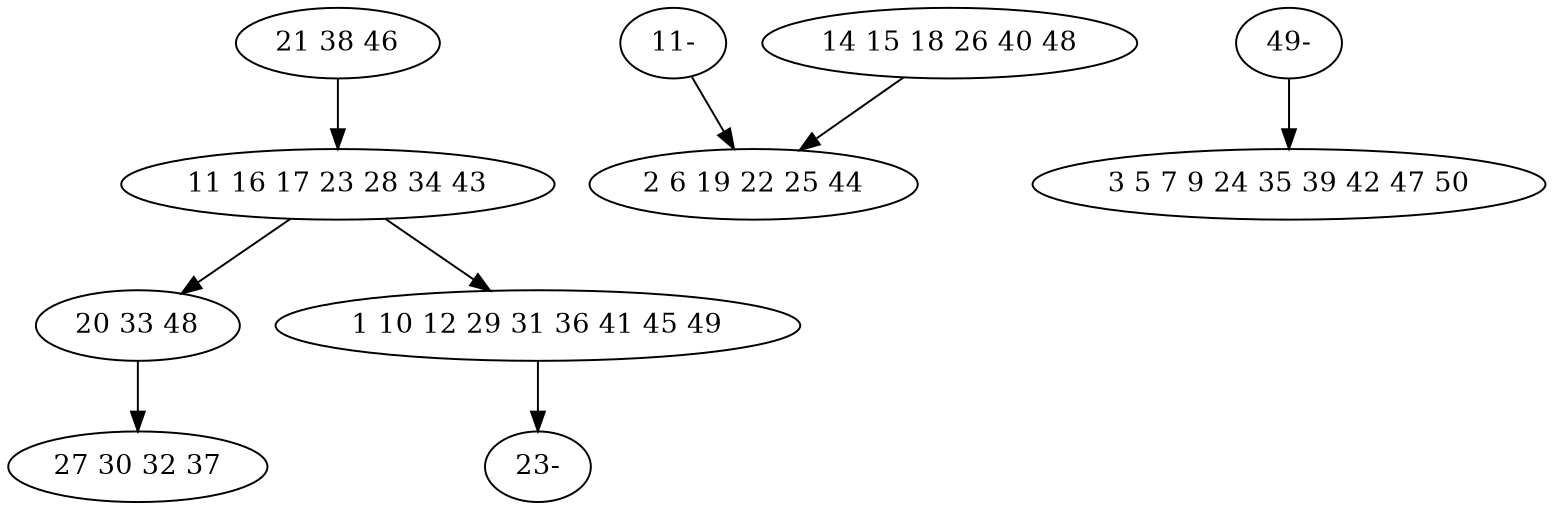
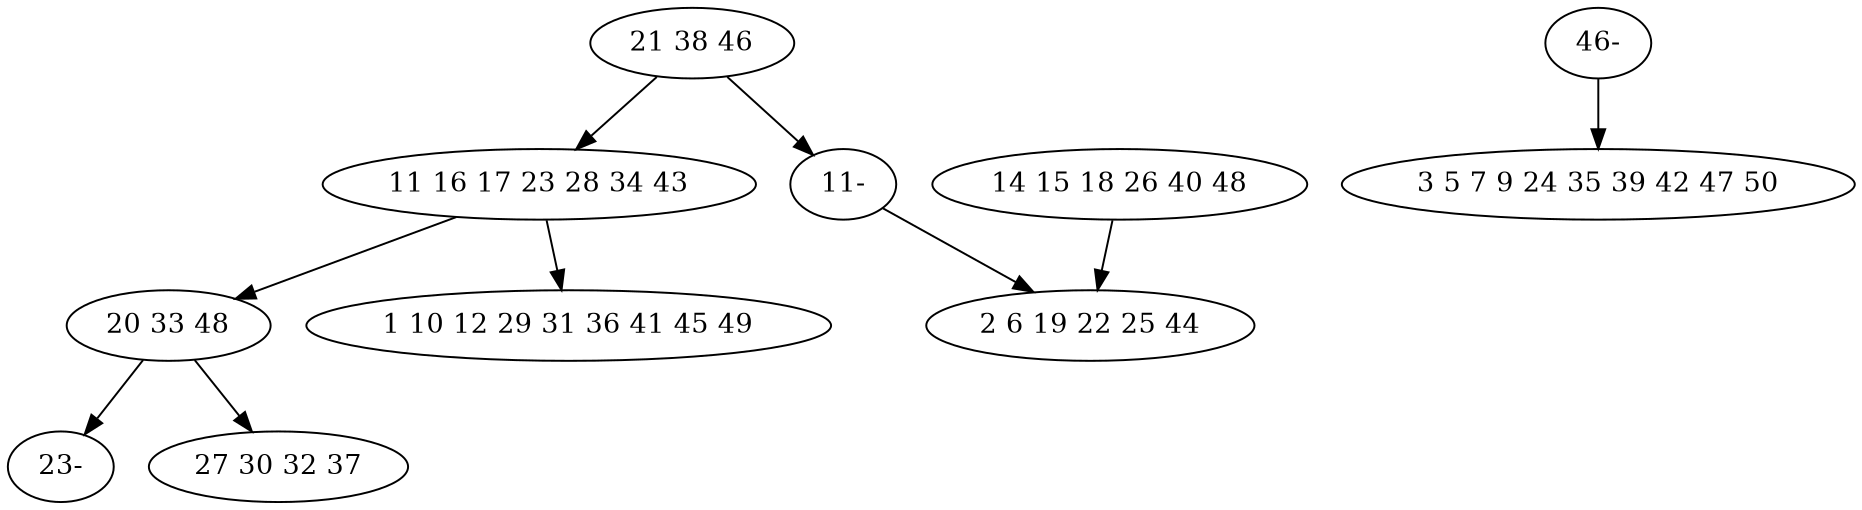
node "49-": label "49-" -> "46-"
edge "21 38 46" -> "11-": added
edge "1 10 12 29 31 36 41 45 49" -> "23-": now "20 33 48" -> "23-"
